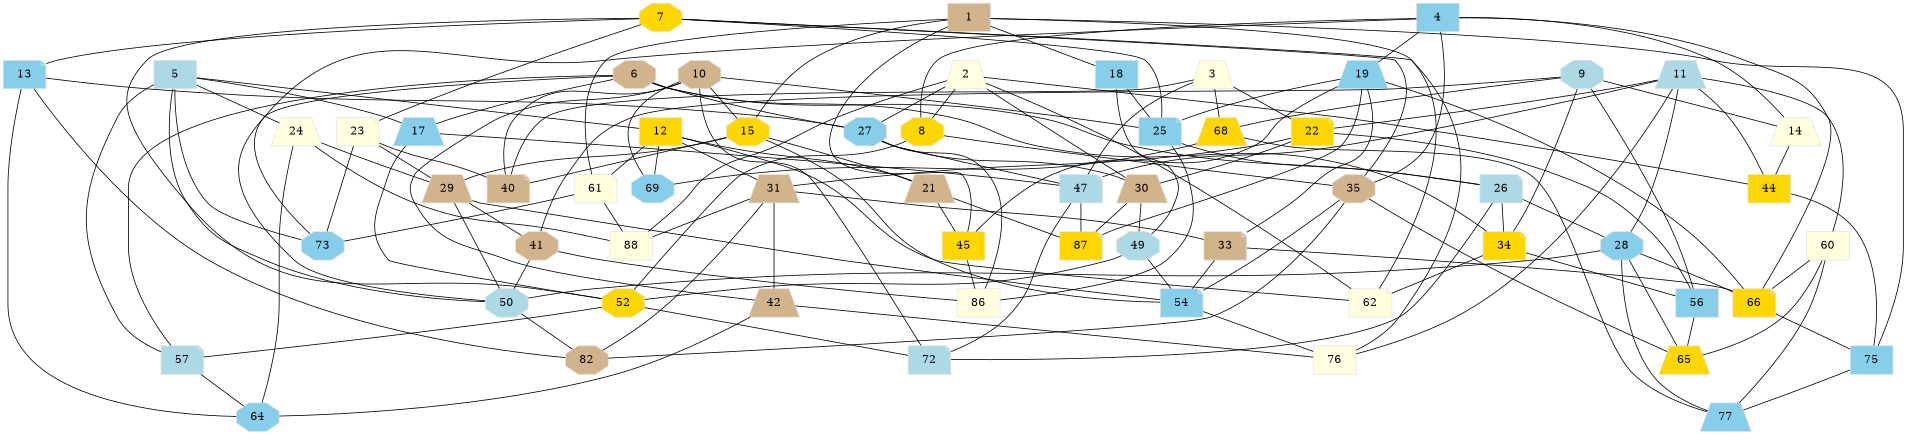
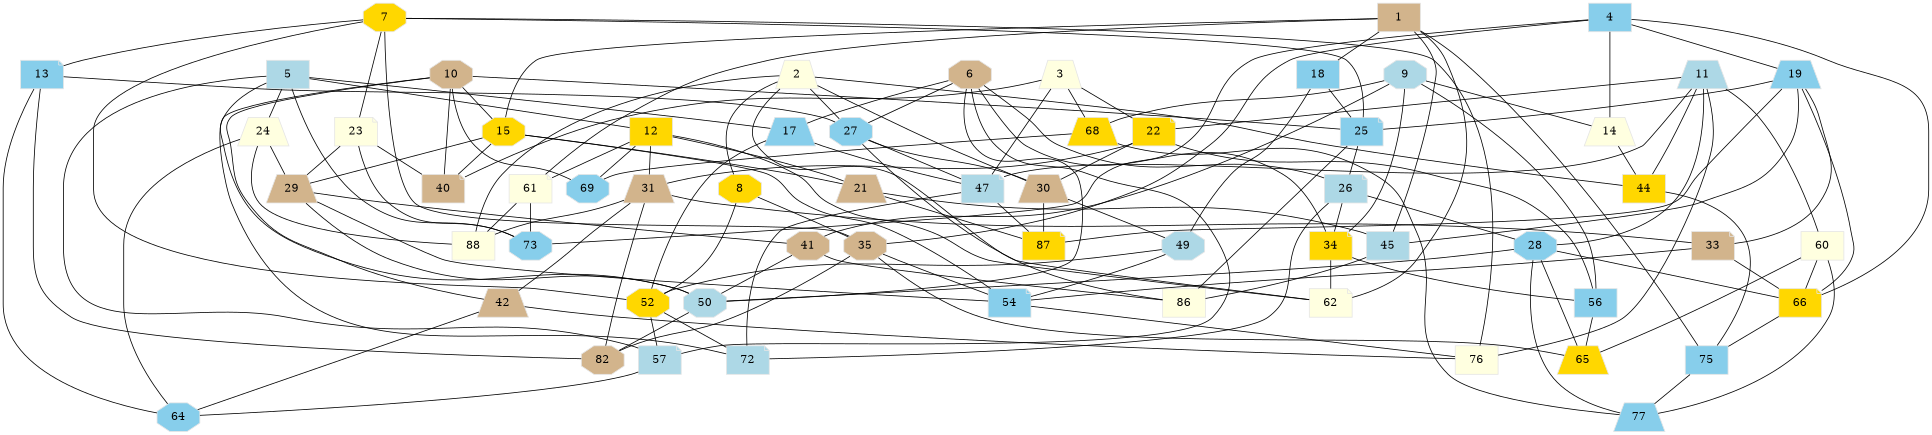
edge "4" -- "8": removed
node "45": fillcolor gold -> lightblue
